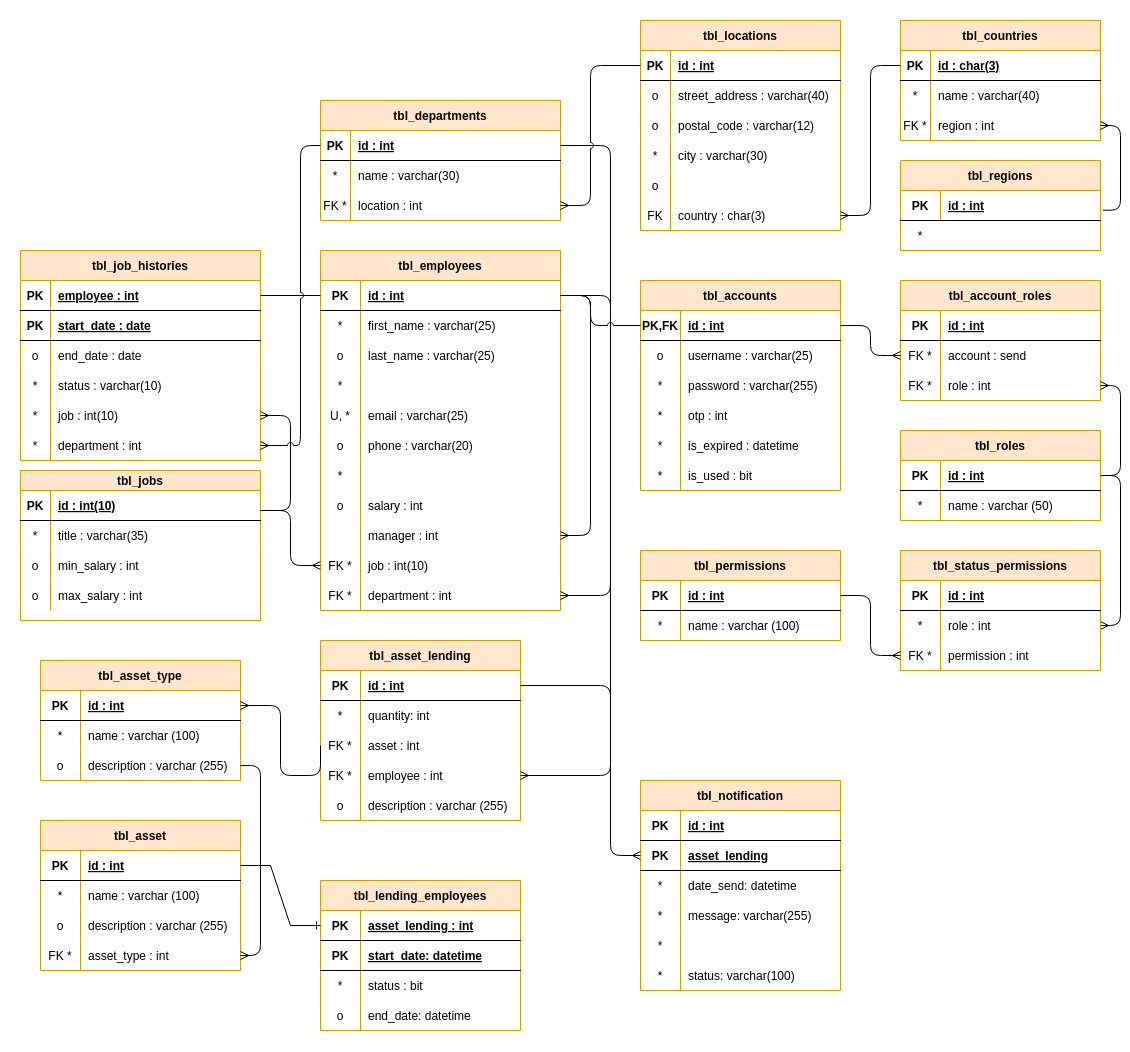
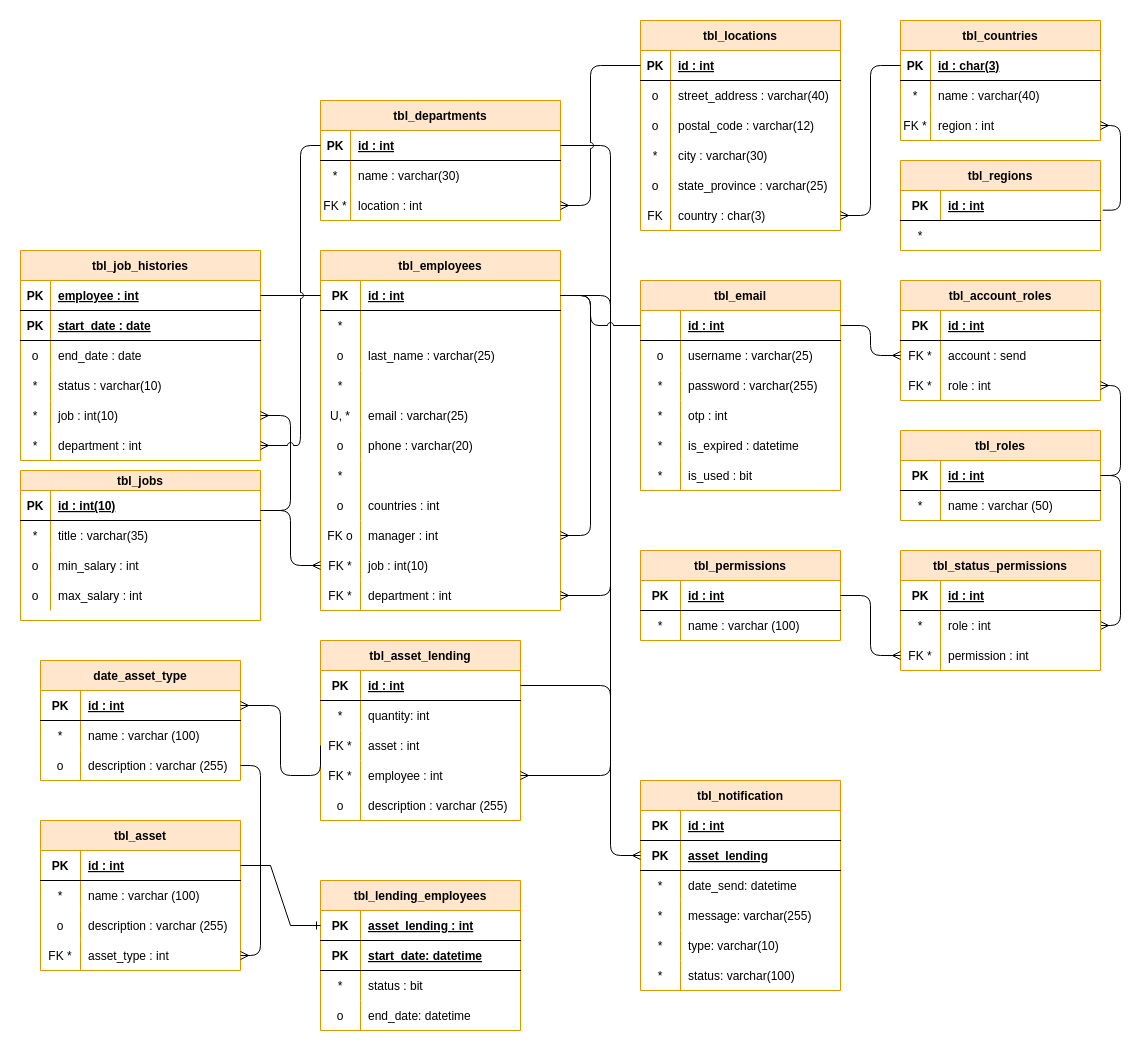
node "state_province : varchar(25)": added
node "tbl_accounts": label "tbl_accounts" -> "tbl_email"
node "first_name : varchar(25)": removed
node "PK,FK": removed
node "salary : int": label "salary : int" -> "countries : int"
node "FK o": added
node "tbl_asset_type": label "tbl_asset_type" -> "date_asset_type"
node "type: varchar(10)": added
